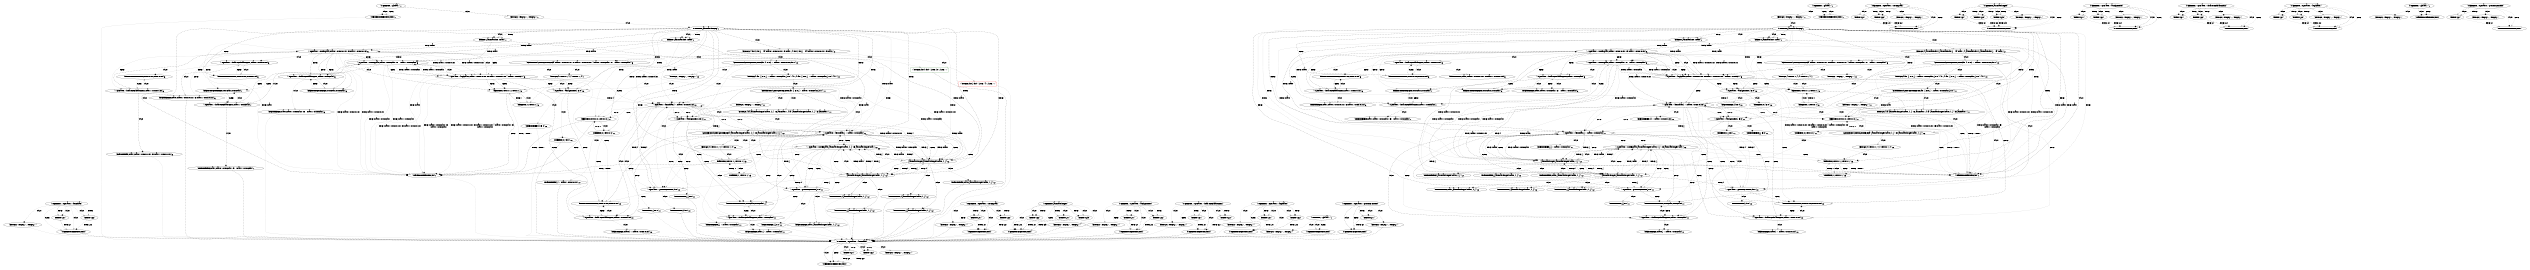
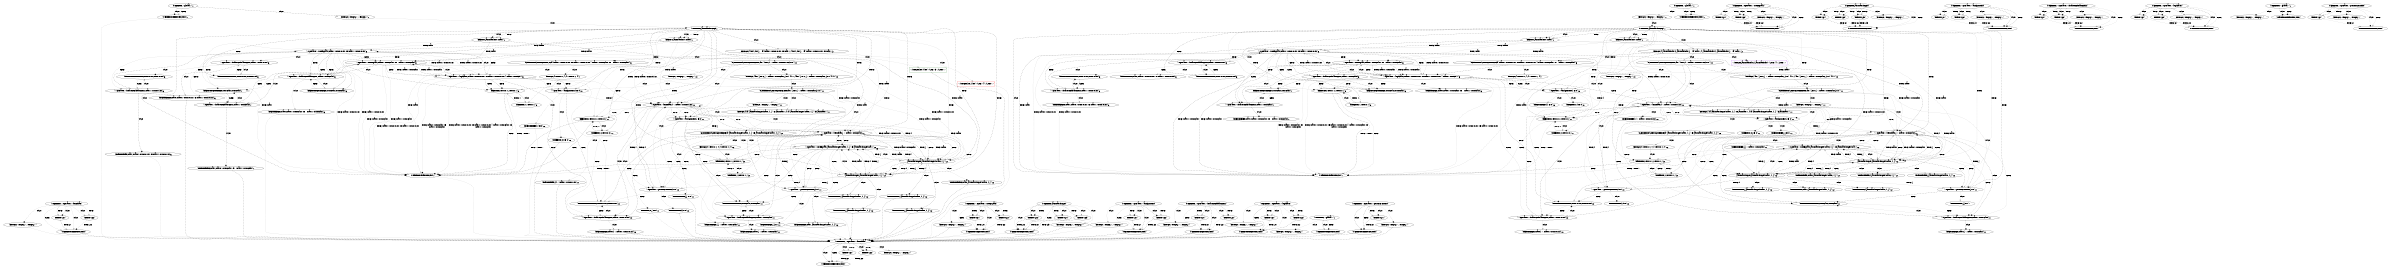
node "<(LOCAL,jas_matind_t j: jas_matind_t)<SUB>4</SUB>>": added
